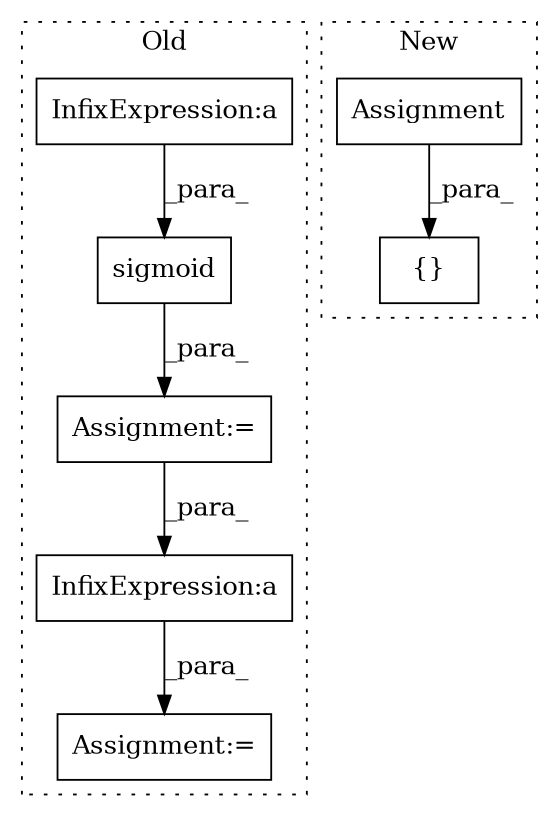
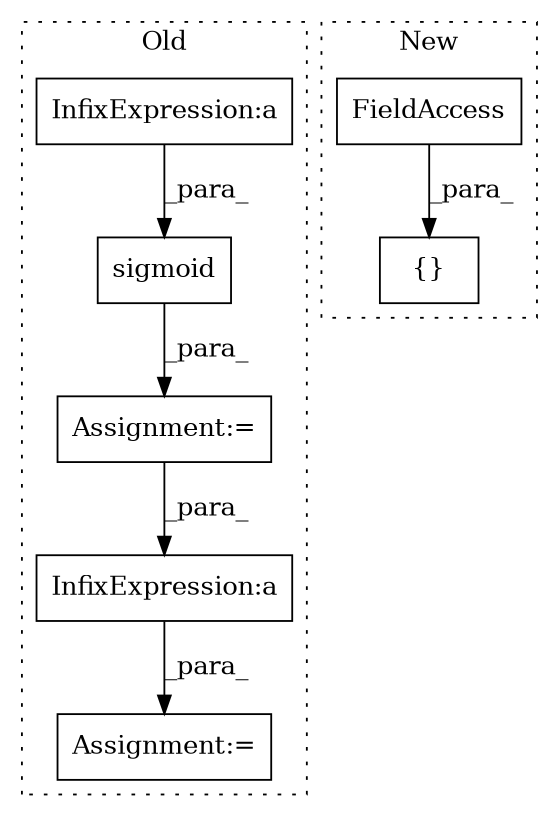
node "Assignment": label "Assignment" -> "FieldAccess"
